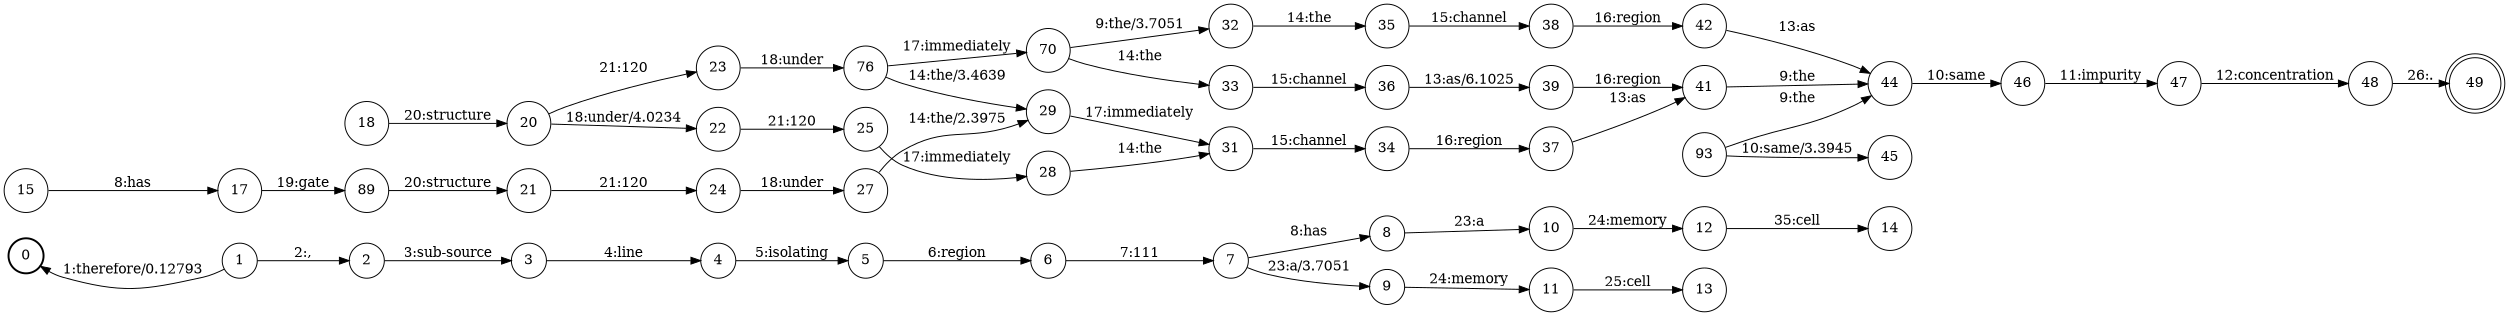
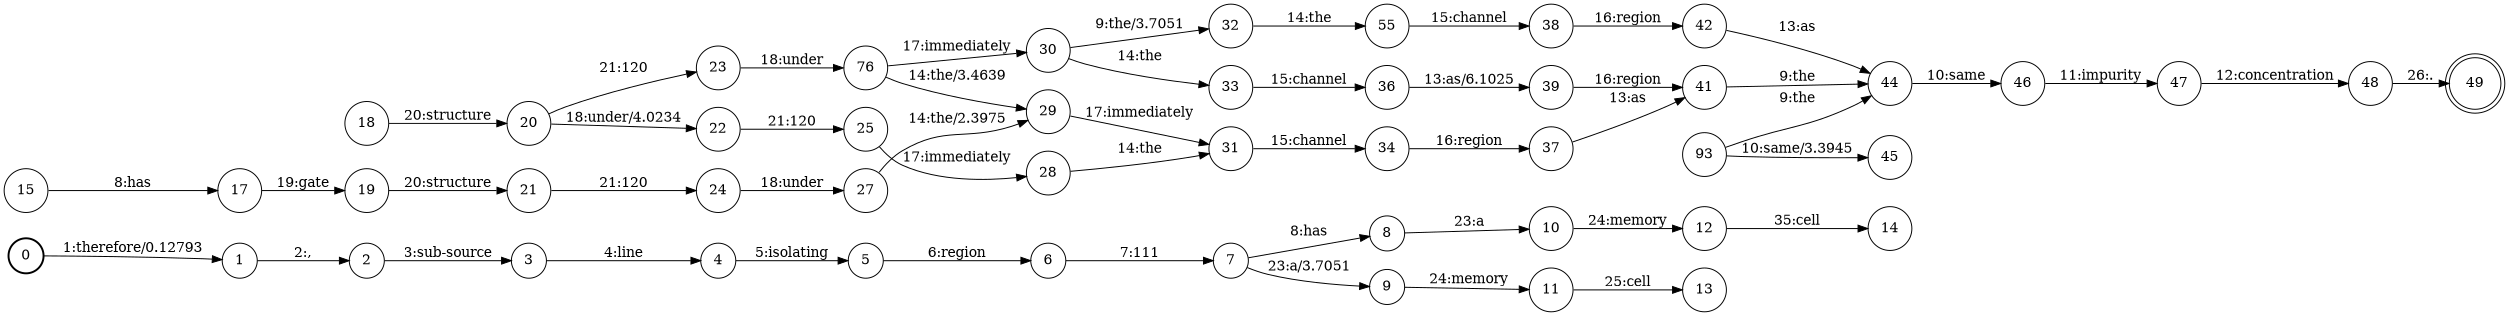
node "35": label "35" -> "55"
node "70": label "70" -> "30"
node "89": label "89" -> "19"
edge "1" -> "0": reversed
